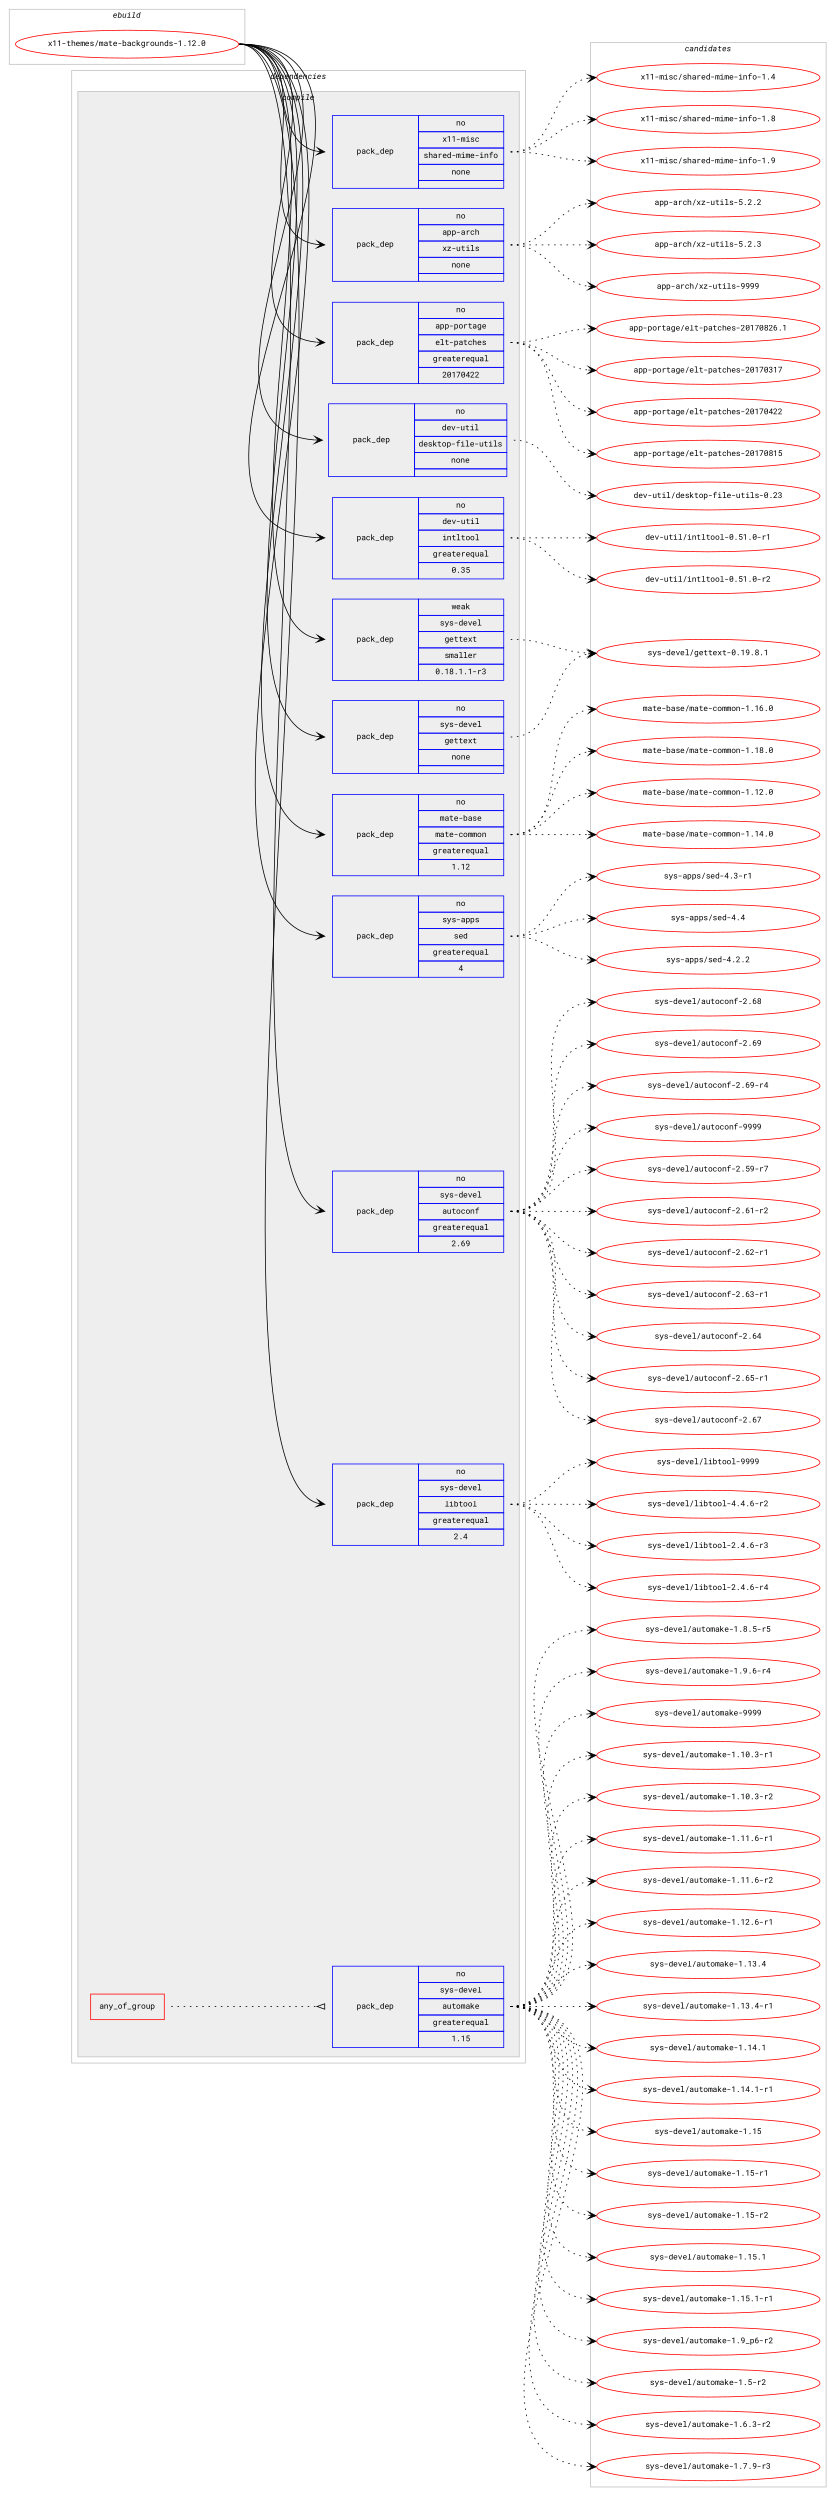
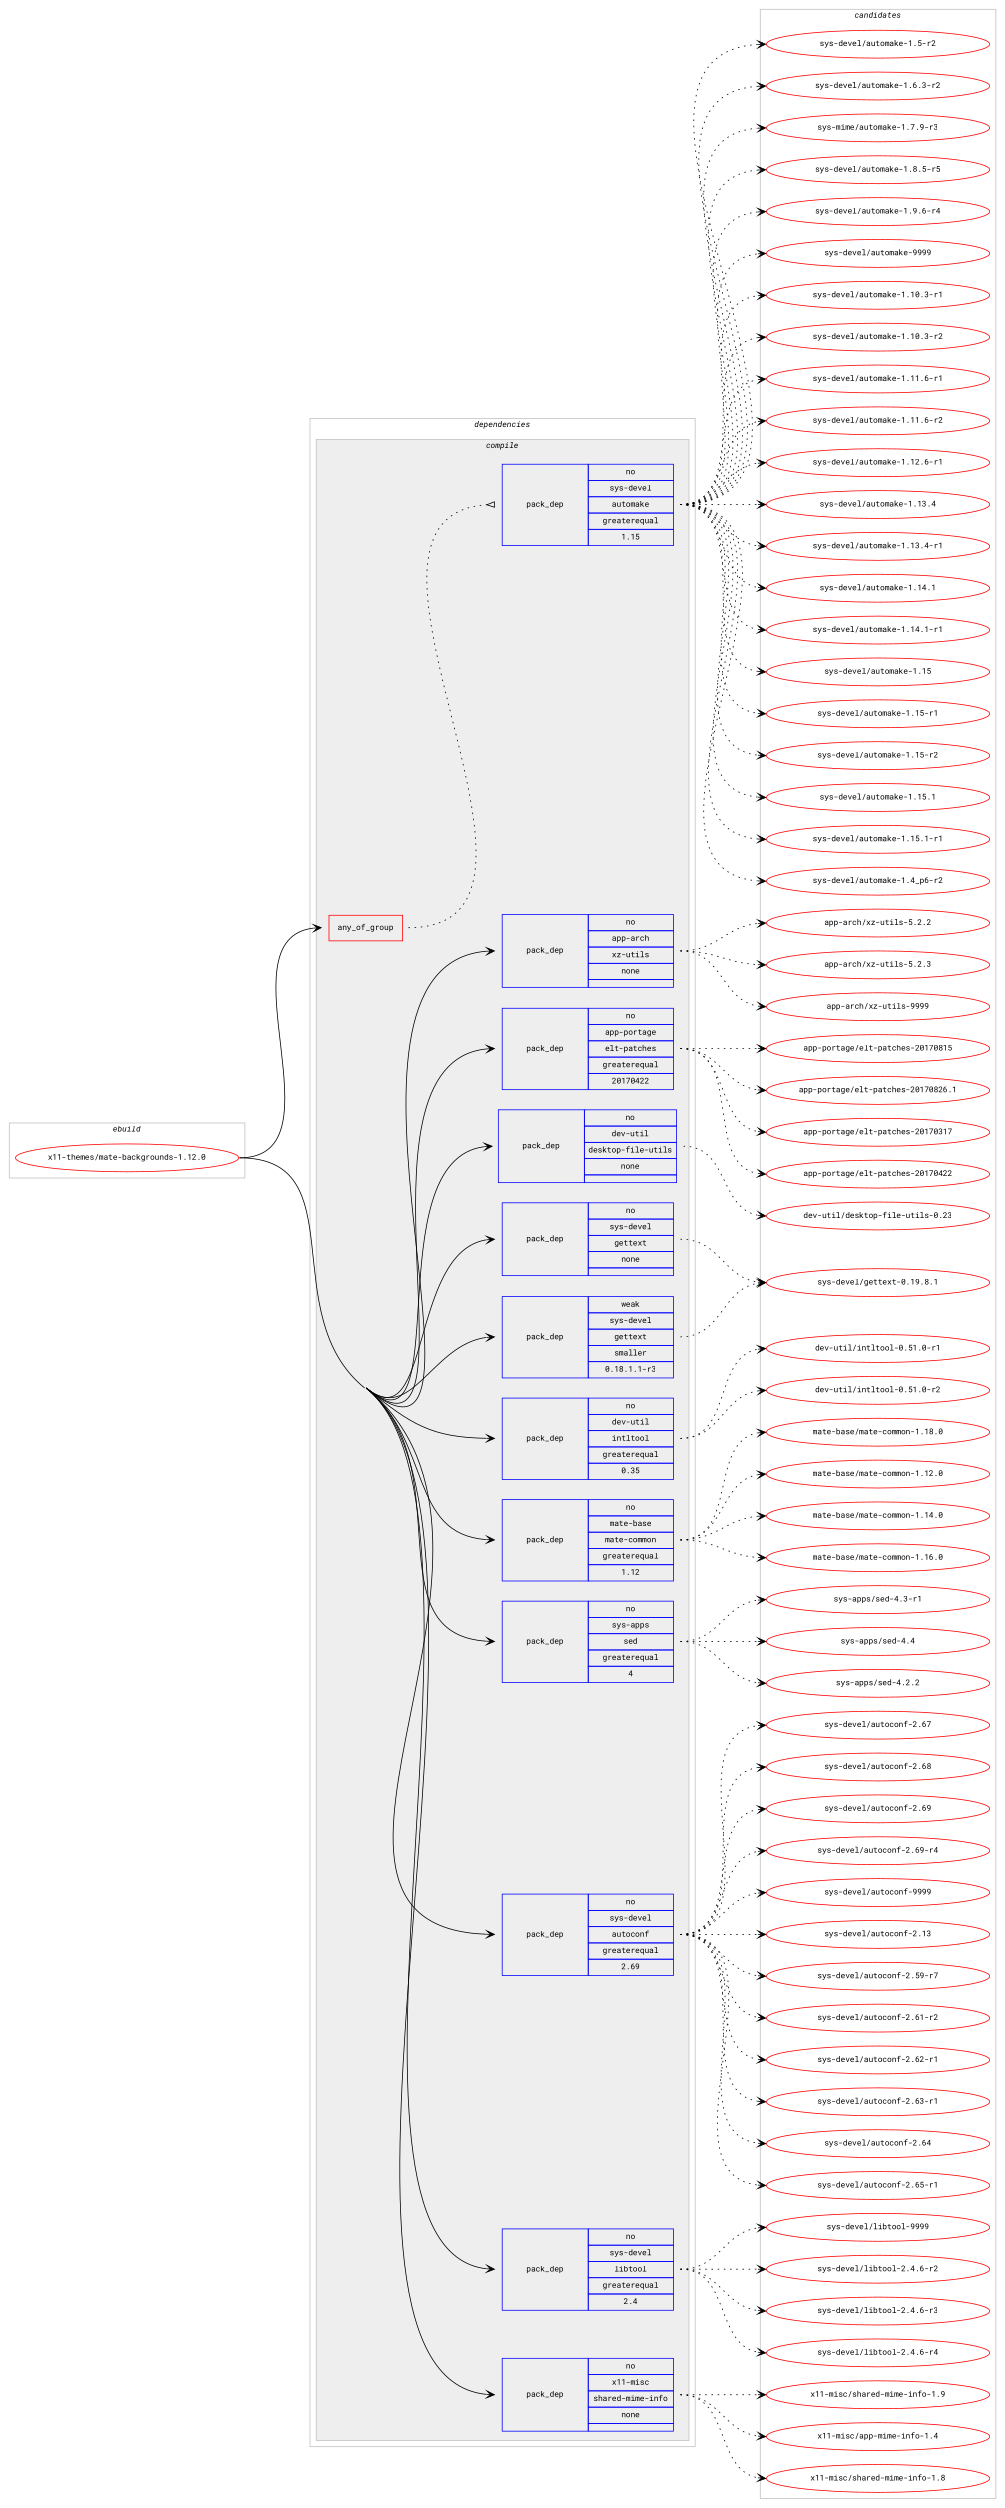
node "x11-misc/shared-mime-info-1.4": label "x11-misc/shared-mime-info-1.4" -> "x11-misc/app-mime-info-1.4"
edge "x11-themes/mate-backgrounds-1.12.0" -> "any_of_group": added
node "sys-devel/libtool-4.4.6-r2": label "sys-devel/libtool-4.4.6-r2" -> "sys-devel/libtool-2.4.6-r2"
node "sys-devel/autoconf-2.13": added
node "sys-devel/automake-1.9_p6-r2": label "sys-devel/automake-1.9_p6-r2" -> "sys-devel/automake-1.4_p6-r2"
node "sys-devel/automake-1.7.9-r3": label "sys-devel/automake-1.7.9-r3" -> "sys-mime/automake-1.7.9-r3"
